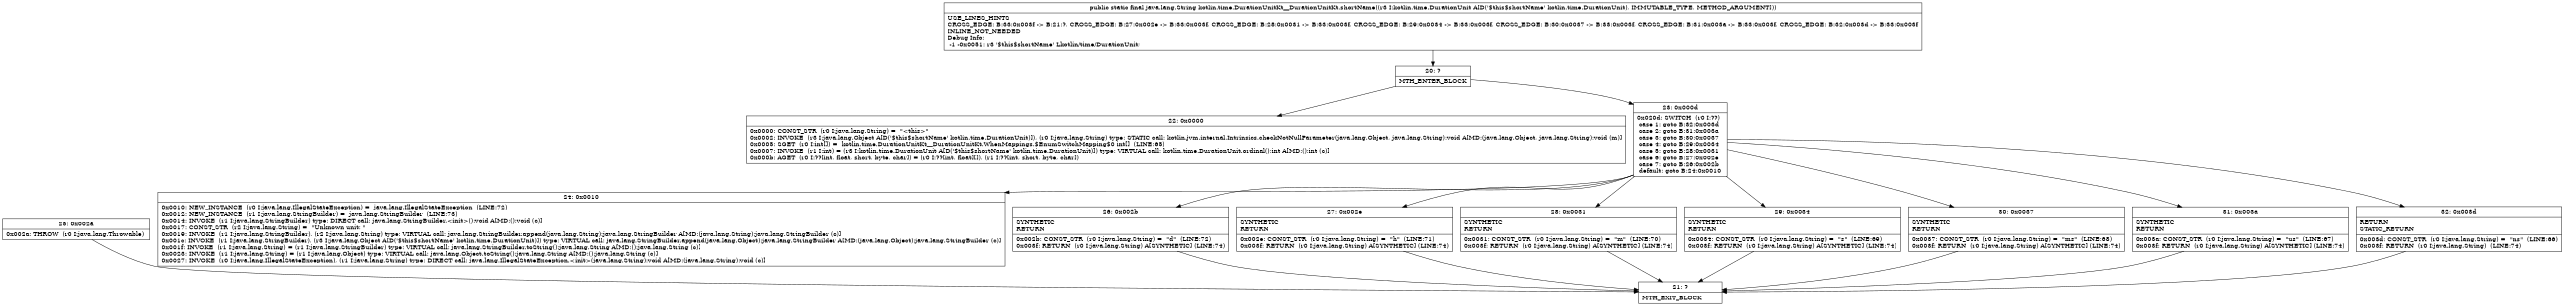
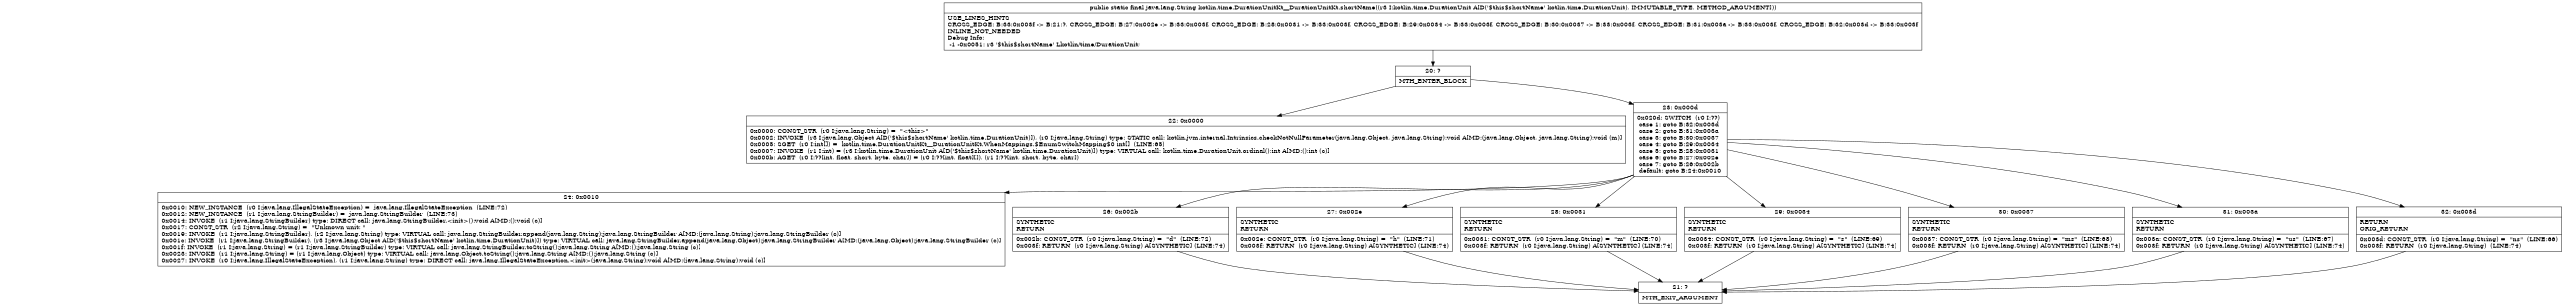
node "25: 0x002a": removed
node "32: 0x003d": text "STATIC_RETURN" -> "ORIG_RETURN"
node "21: ?": text "MTH_EXIT_BLOCK" -> "MTH_EXIT_ARGUMENT"
